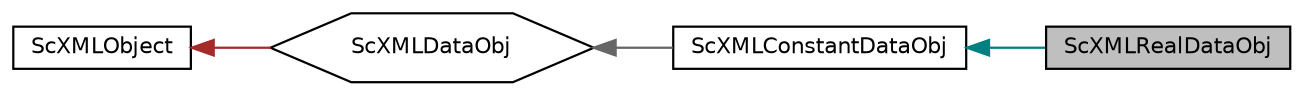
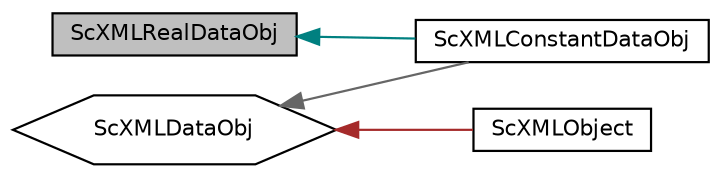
edge "ScXMLDataObj" -> "ScXMLObject": reversed
edge "ScXMLRealDataObj" -> "ScXMLConstantDataObj": reversed
